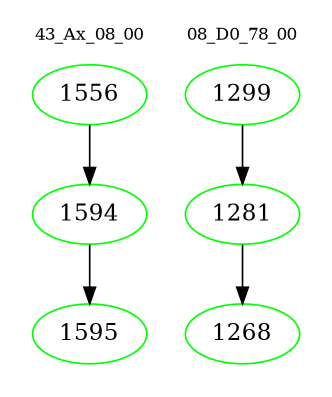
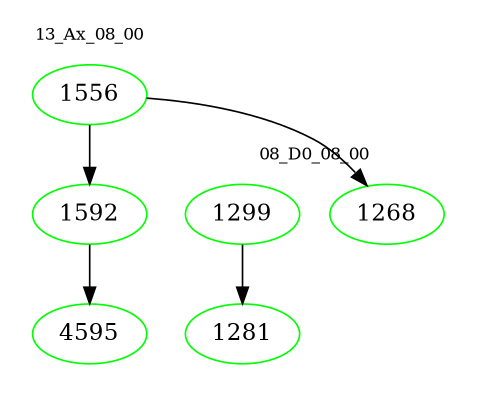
cluster "43_Ax_08_00": label "43_Ax_08_00" -> "13_Ax_08_00"
cluster "08_D0_78_00": label "08_D0_78_00" -> "08_D0_08_00"
node "1594": label "1594" -> "1592"
edge "1281" -> "1268": now "1556" -> "1268"
node "1595": label "1595" -> "4595"
